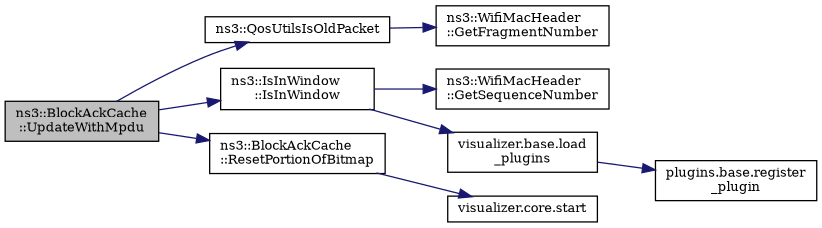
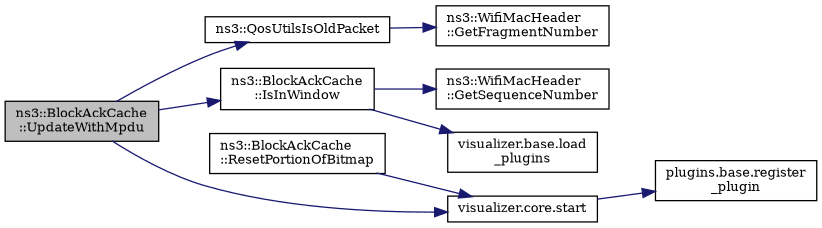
node "ns3::IsInWindow ::IsInWindow": label "ns3::IsInWindow ::IsInWindow" -> "ns3::BlockAckCache ::IsInWindow"
edge "ns3::BlockAckCache ::UpdateWithMpdu" -> "ns3::BlockAckCache ::ResetPortionOfBitmap": now "ns3::BlockAckCache ::UpdateWithMpdu" -> "visualizer.core.start"
edge "visualizer.base.load _plugins" -> "plugins.base.register _plugin": now "visualizer.core.start" -> "plugins.base.register _plugin"
